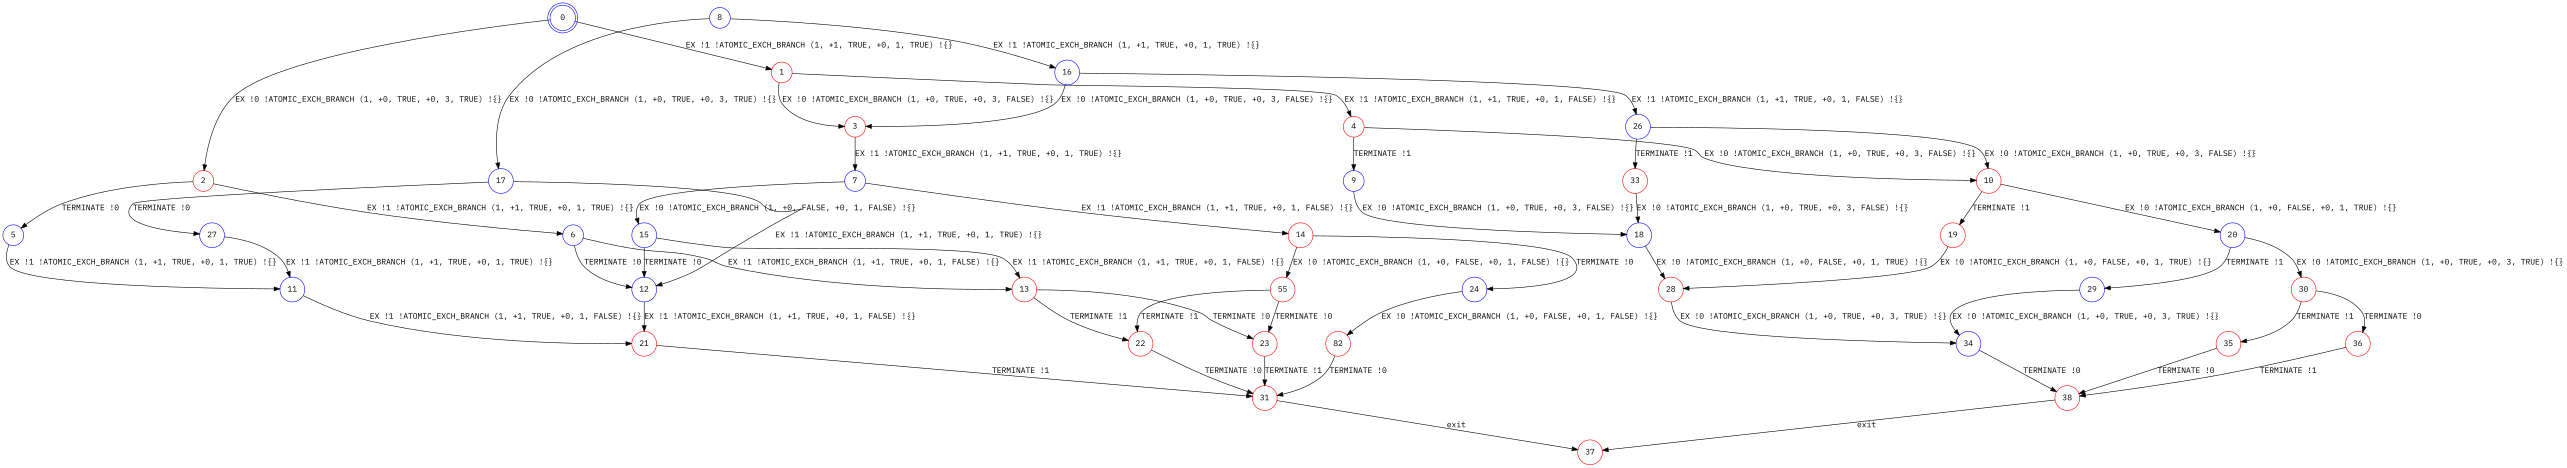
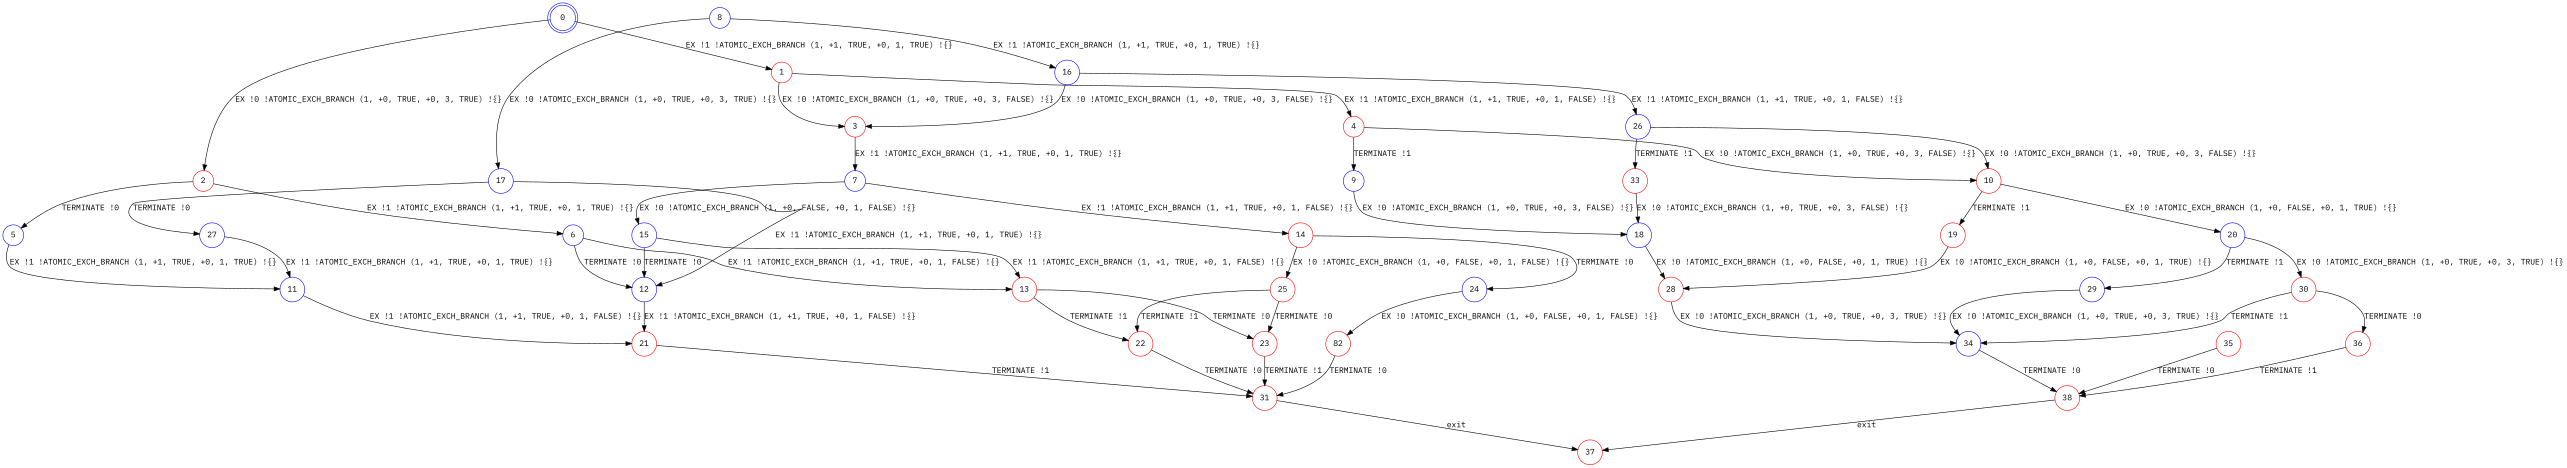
node "55": label "55" -> "25"
edge "30" -> "35": now "30" -> "34"
